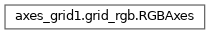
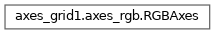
node "axes_grid1.grid_rgb.RGBAxes": label "axes_grid1.grid_rgb.RGBAxes" -> "axes_grid1.axes_rgb.RGBAxes"
